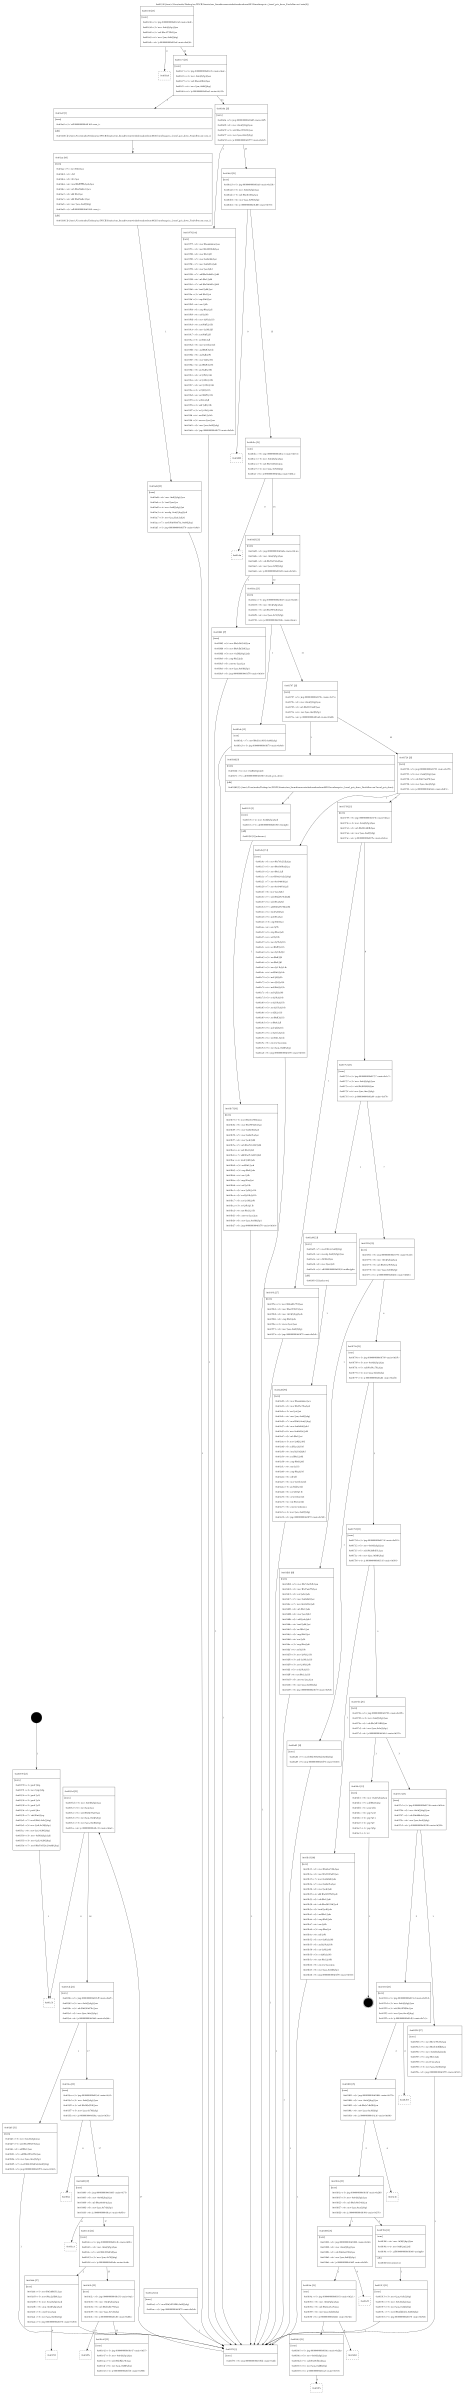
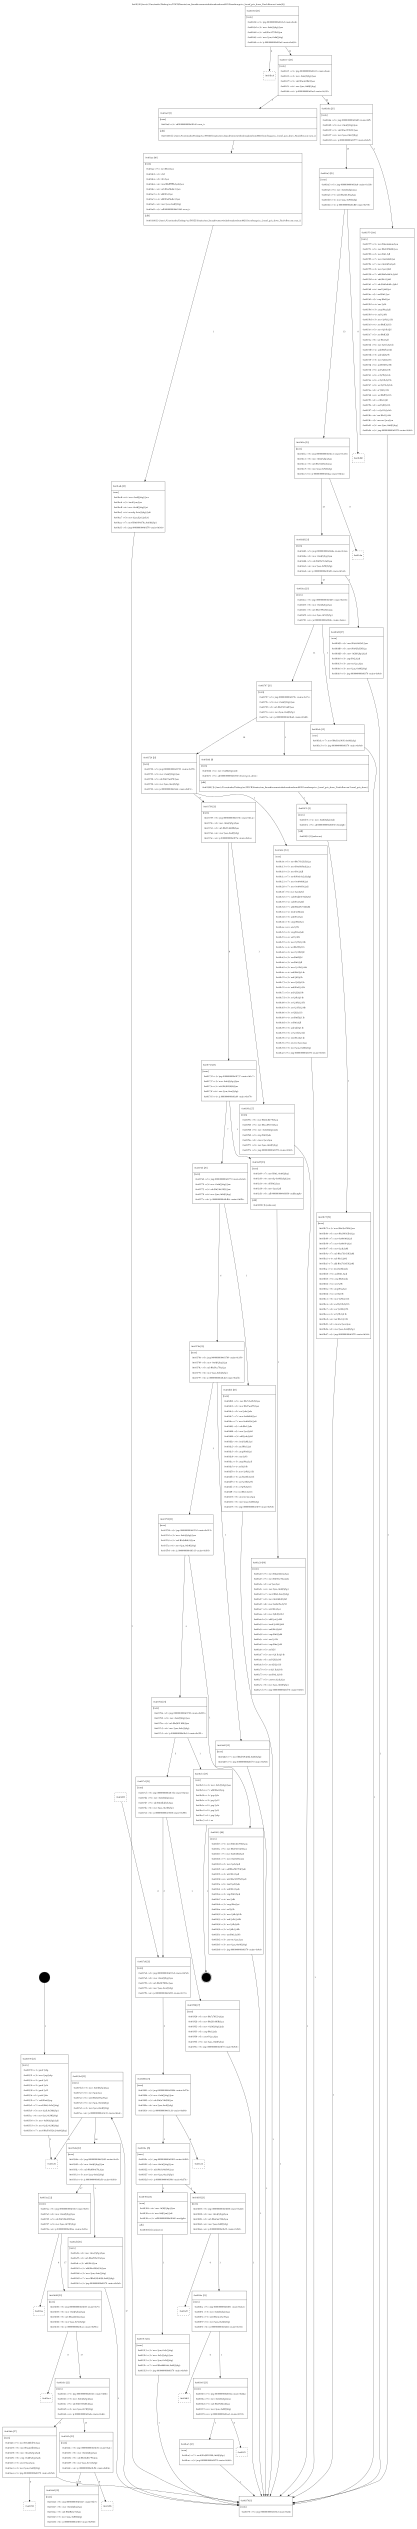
edge "0x4017e8 [25]" -> "0x401d55": reversed
edge "0x401865 [25]" -> "0x401ea5 [12]": added, label "1"
